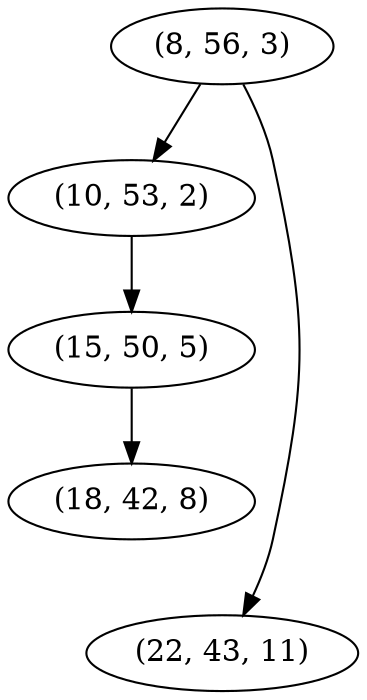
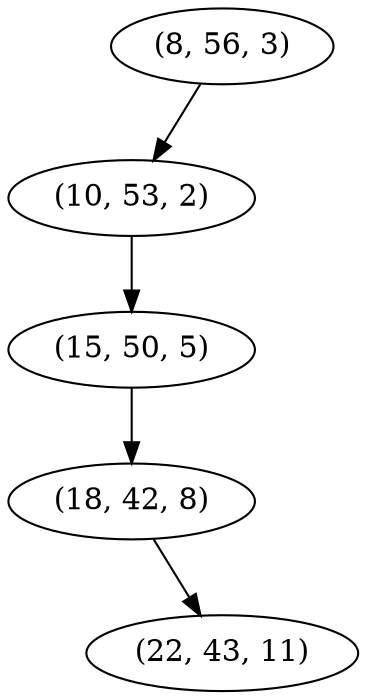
edge "(8, 56, 3)" -> "(22, 43, 11)": now "(18, 42, 8)" -> "(22, 43, 11)"
